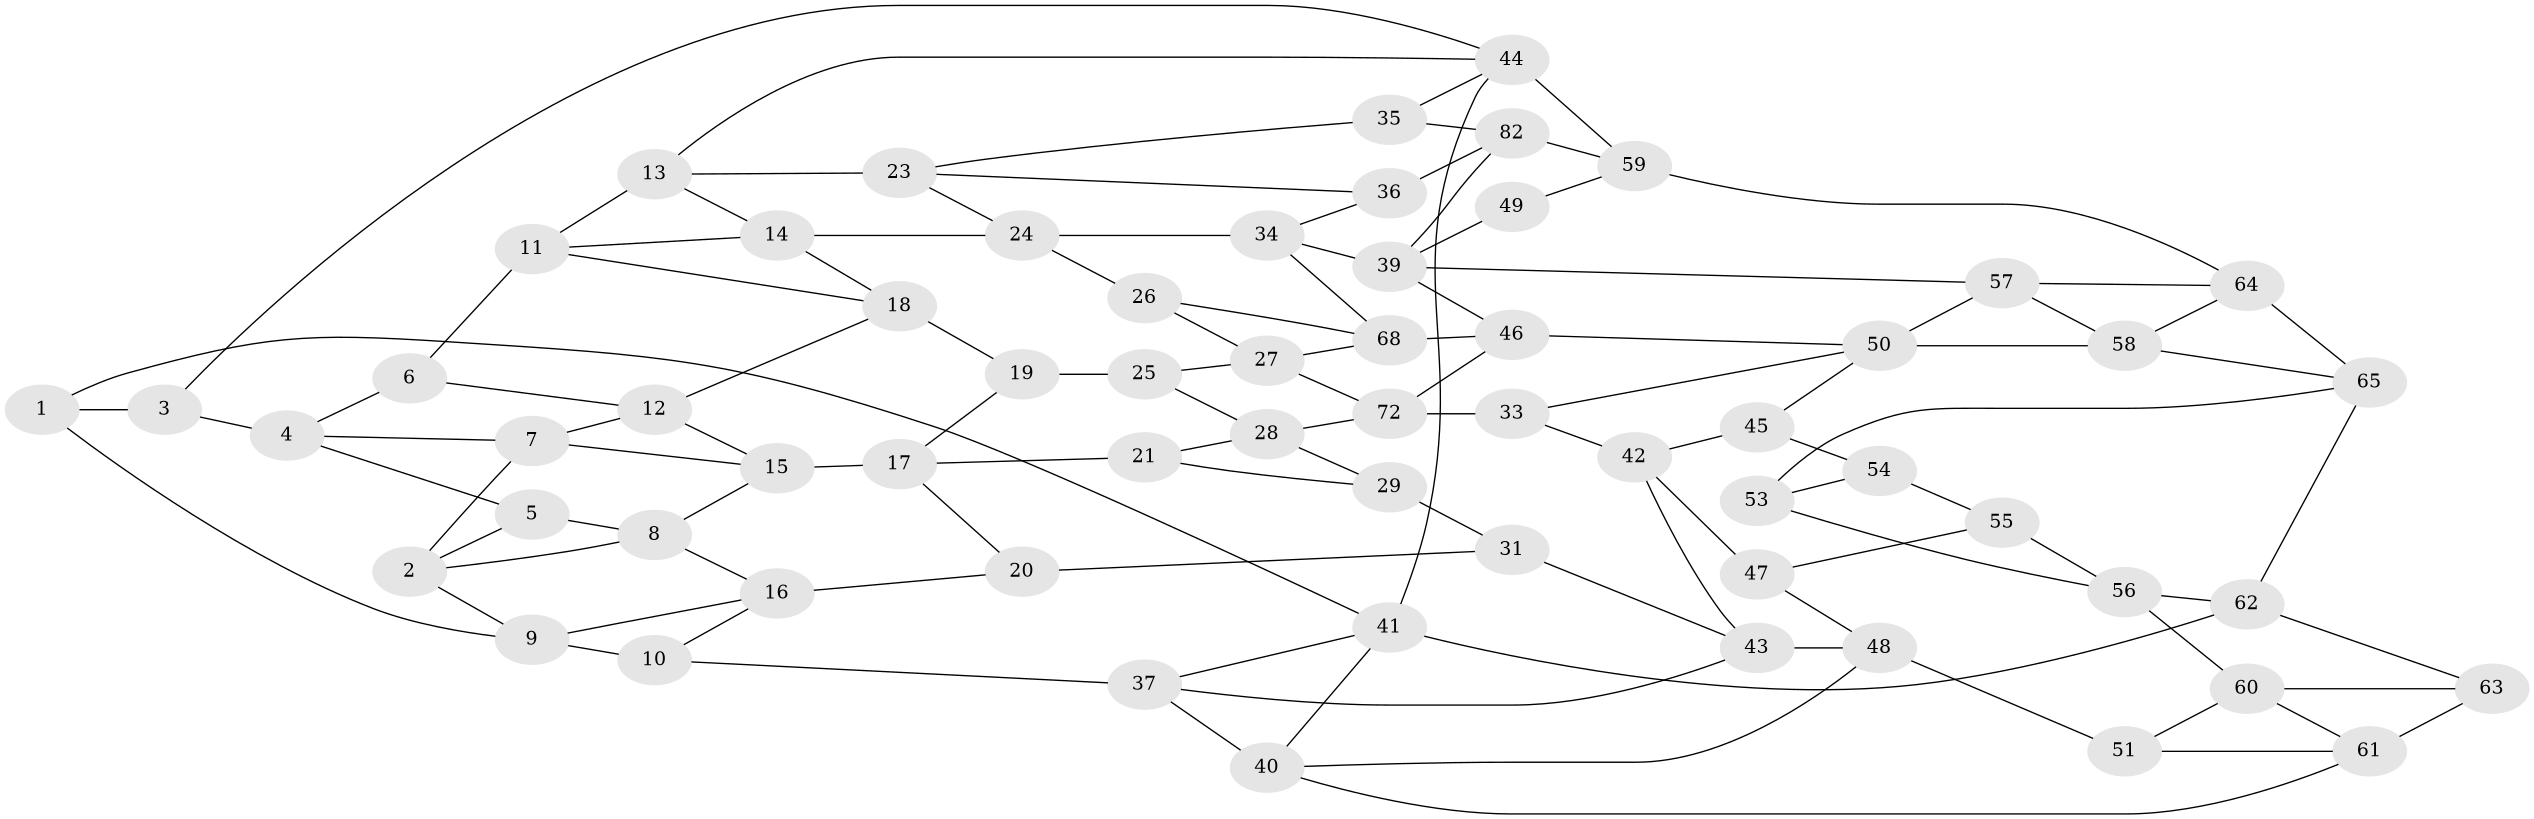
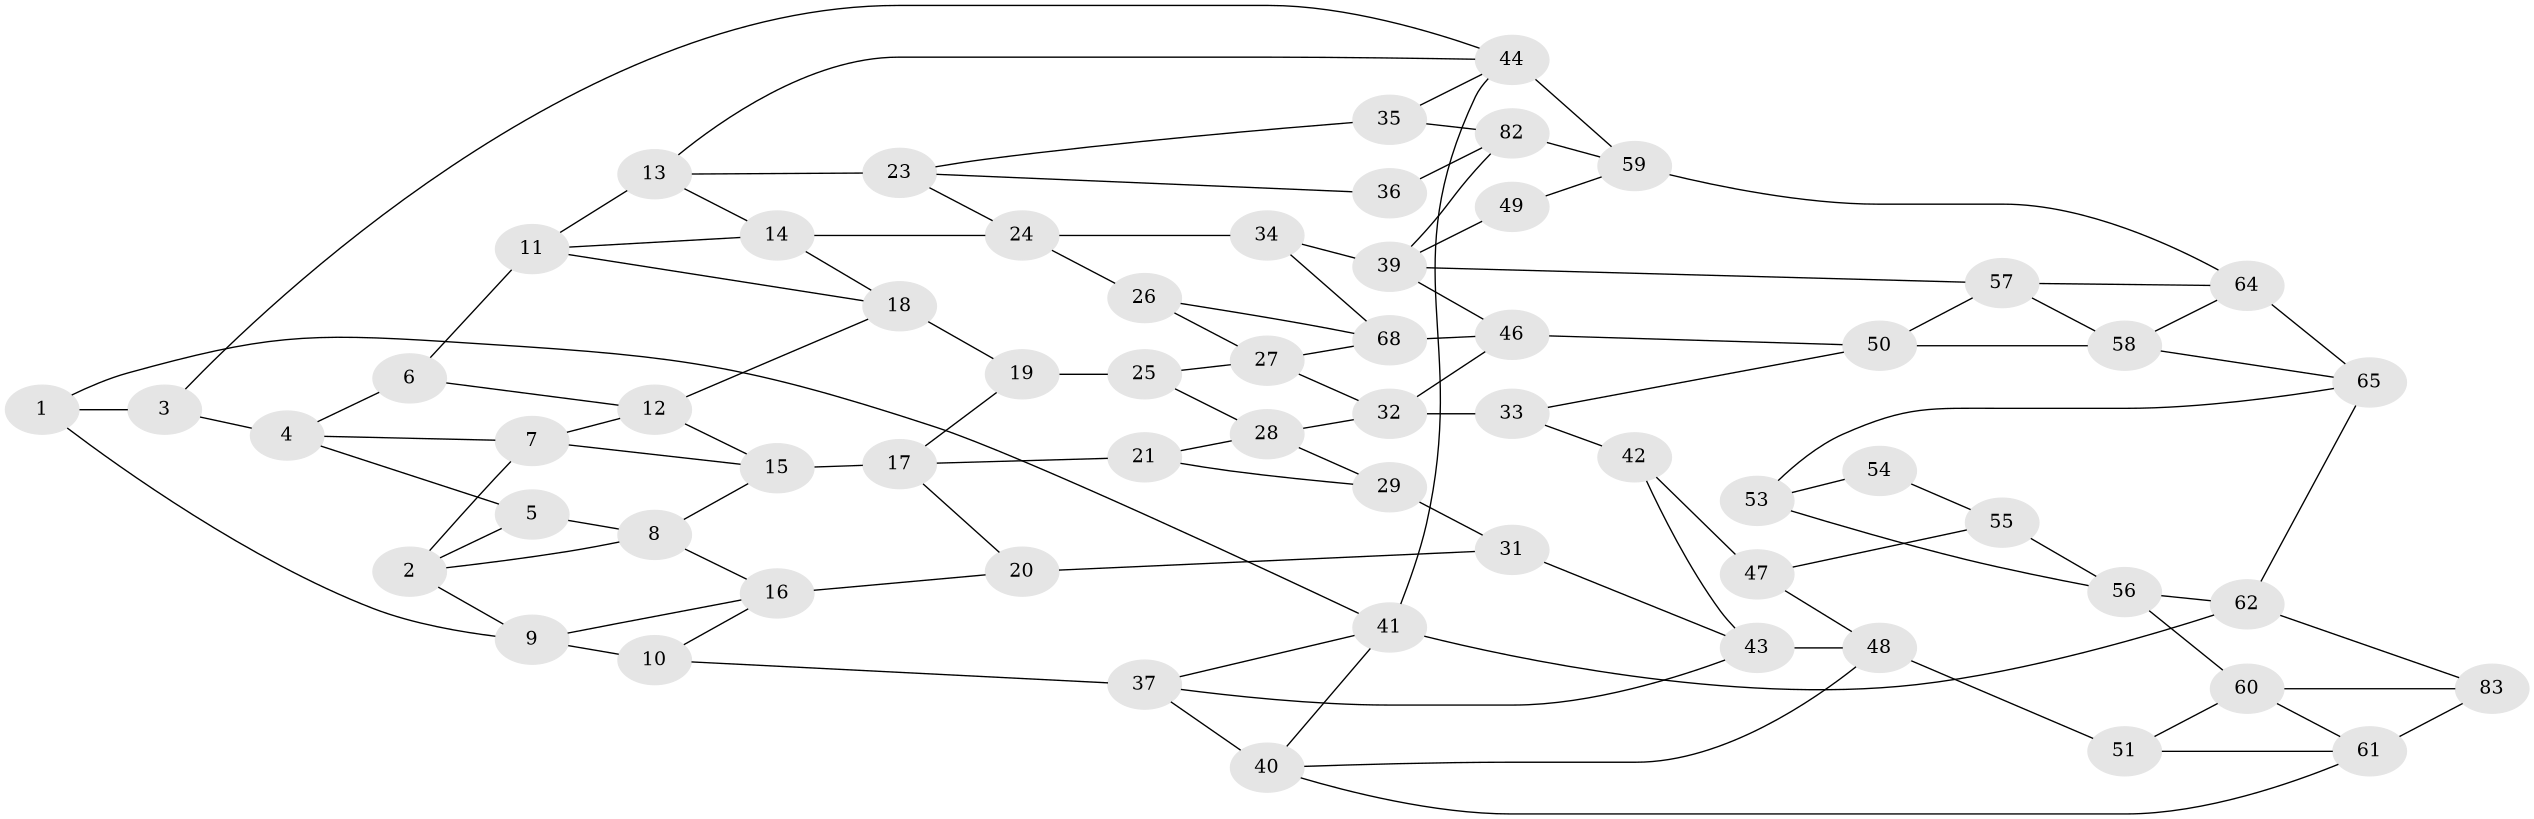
edge "36" -- "34": removed
node "72": label "72" -> "32"
node "45": removed
node "63": label "63" -> "83"
